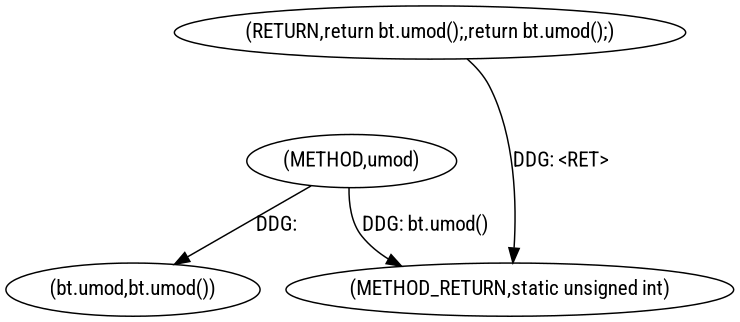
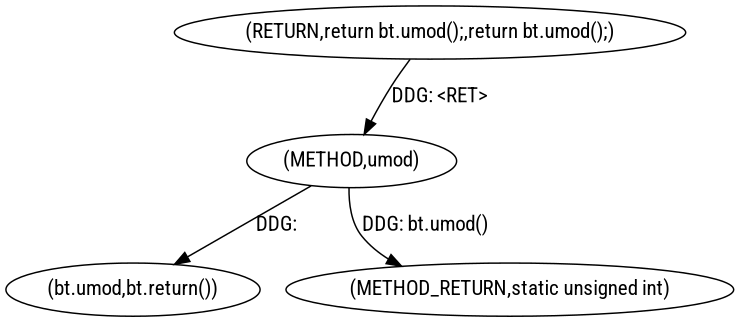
edge "(RETURN,return bt.umod();,return bt.umod();)" -> "(METHOD_RETURN,static unsigned int)": now "(RETURN,return bt.umod();,return bt.umod();)" -> "(METHOD,umod)"
node "(bt.umod,bt.umod())": label "(bt.umod,bt.umod())" -> "(bt.umod,bt.return())"
